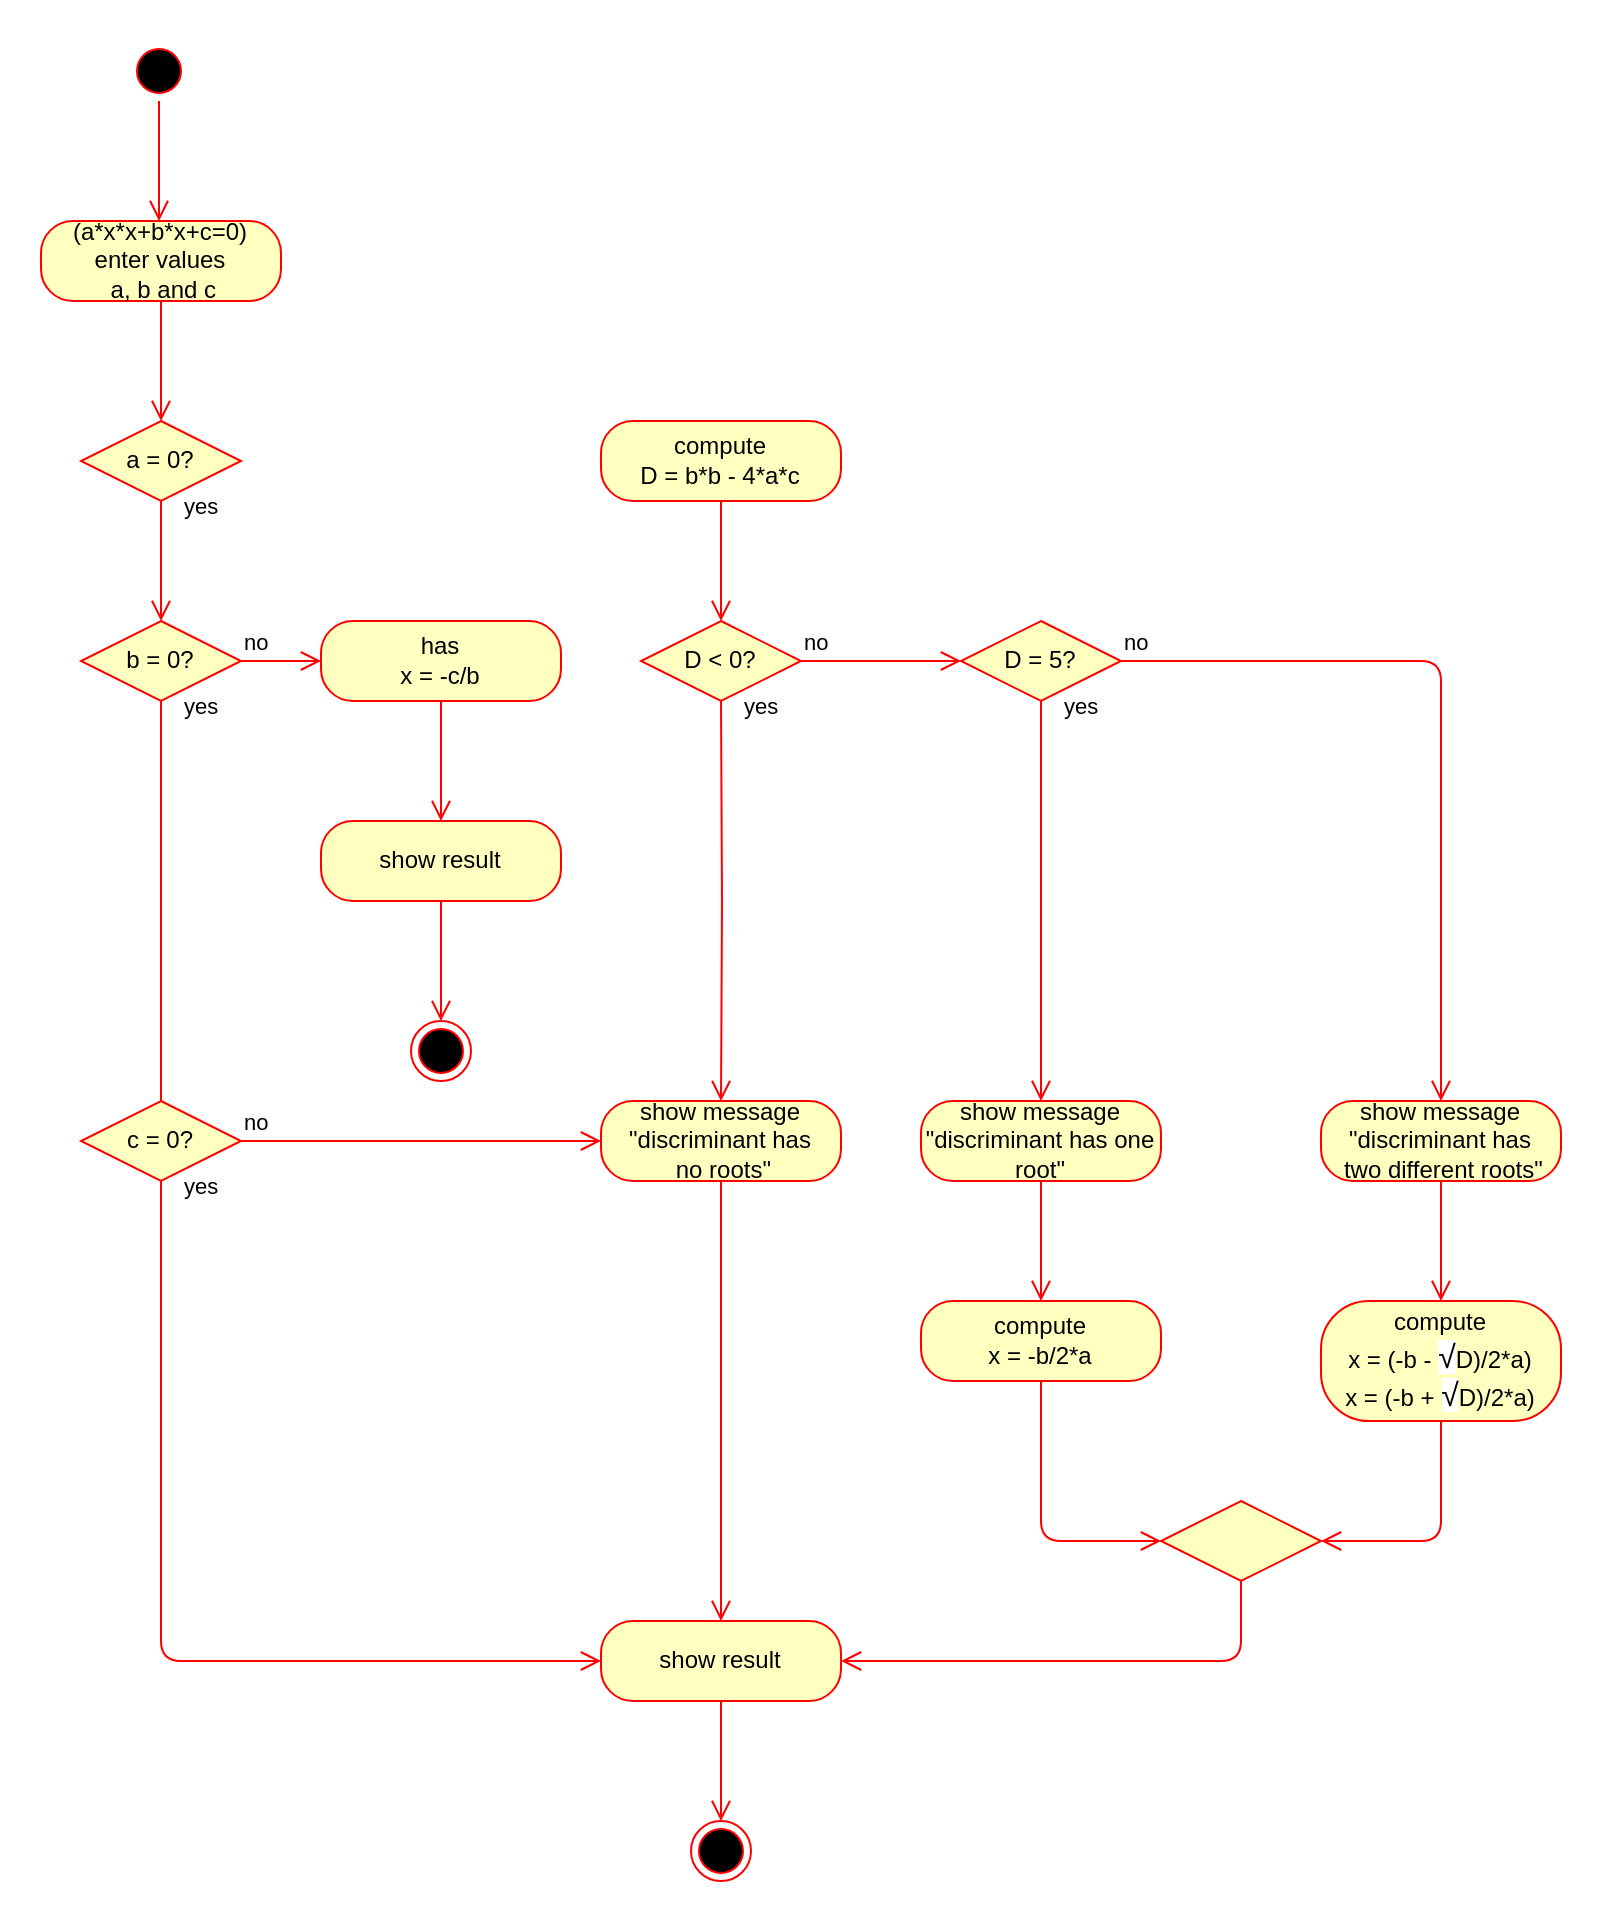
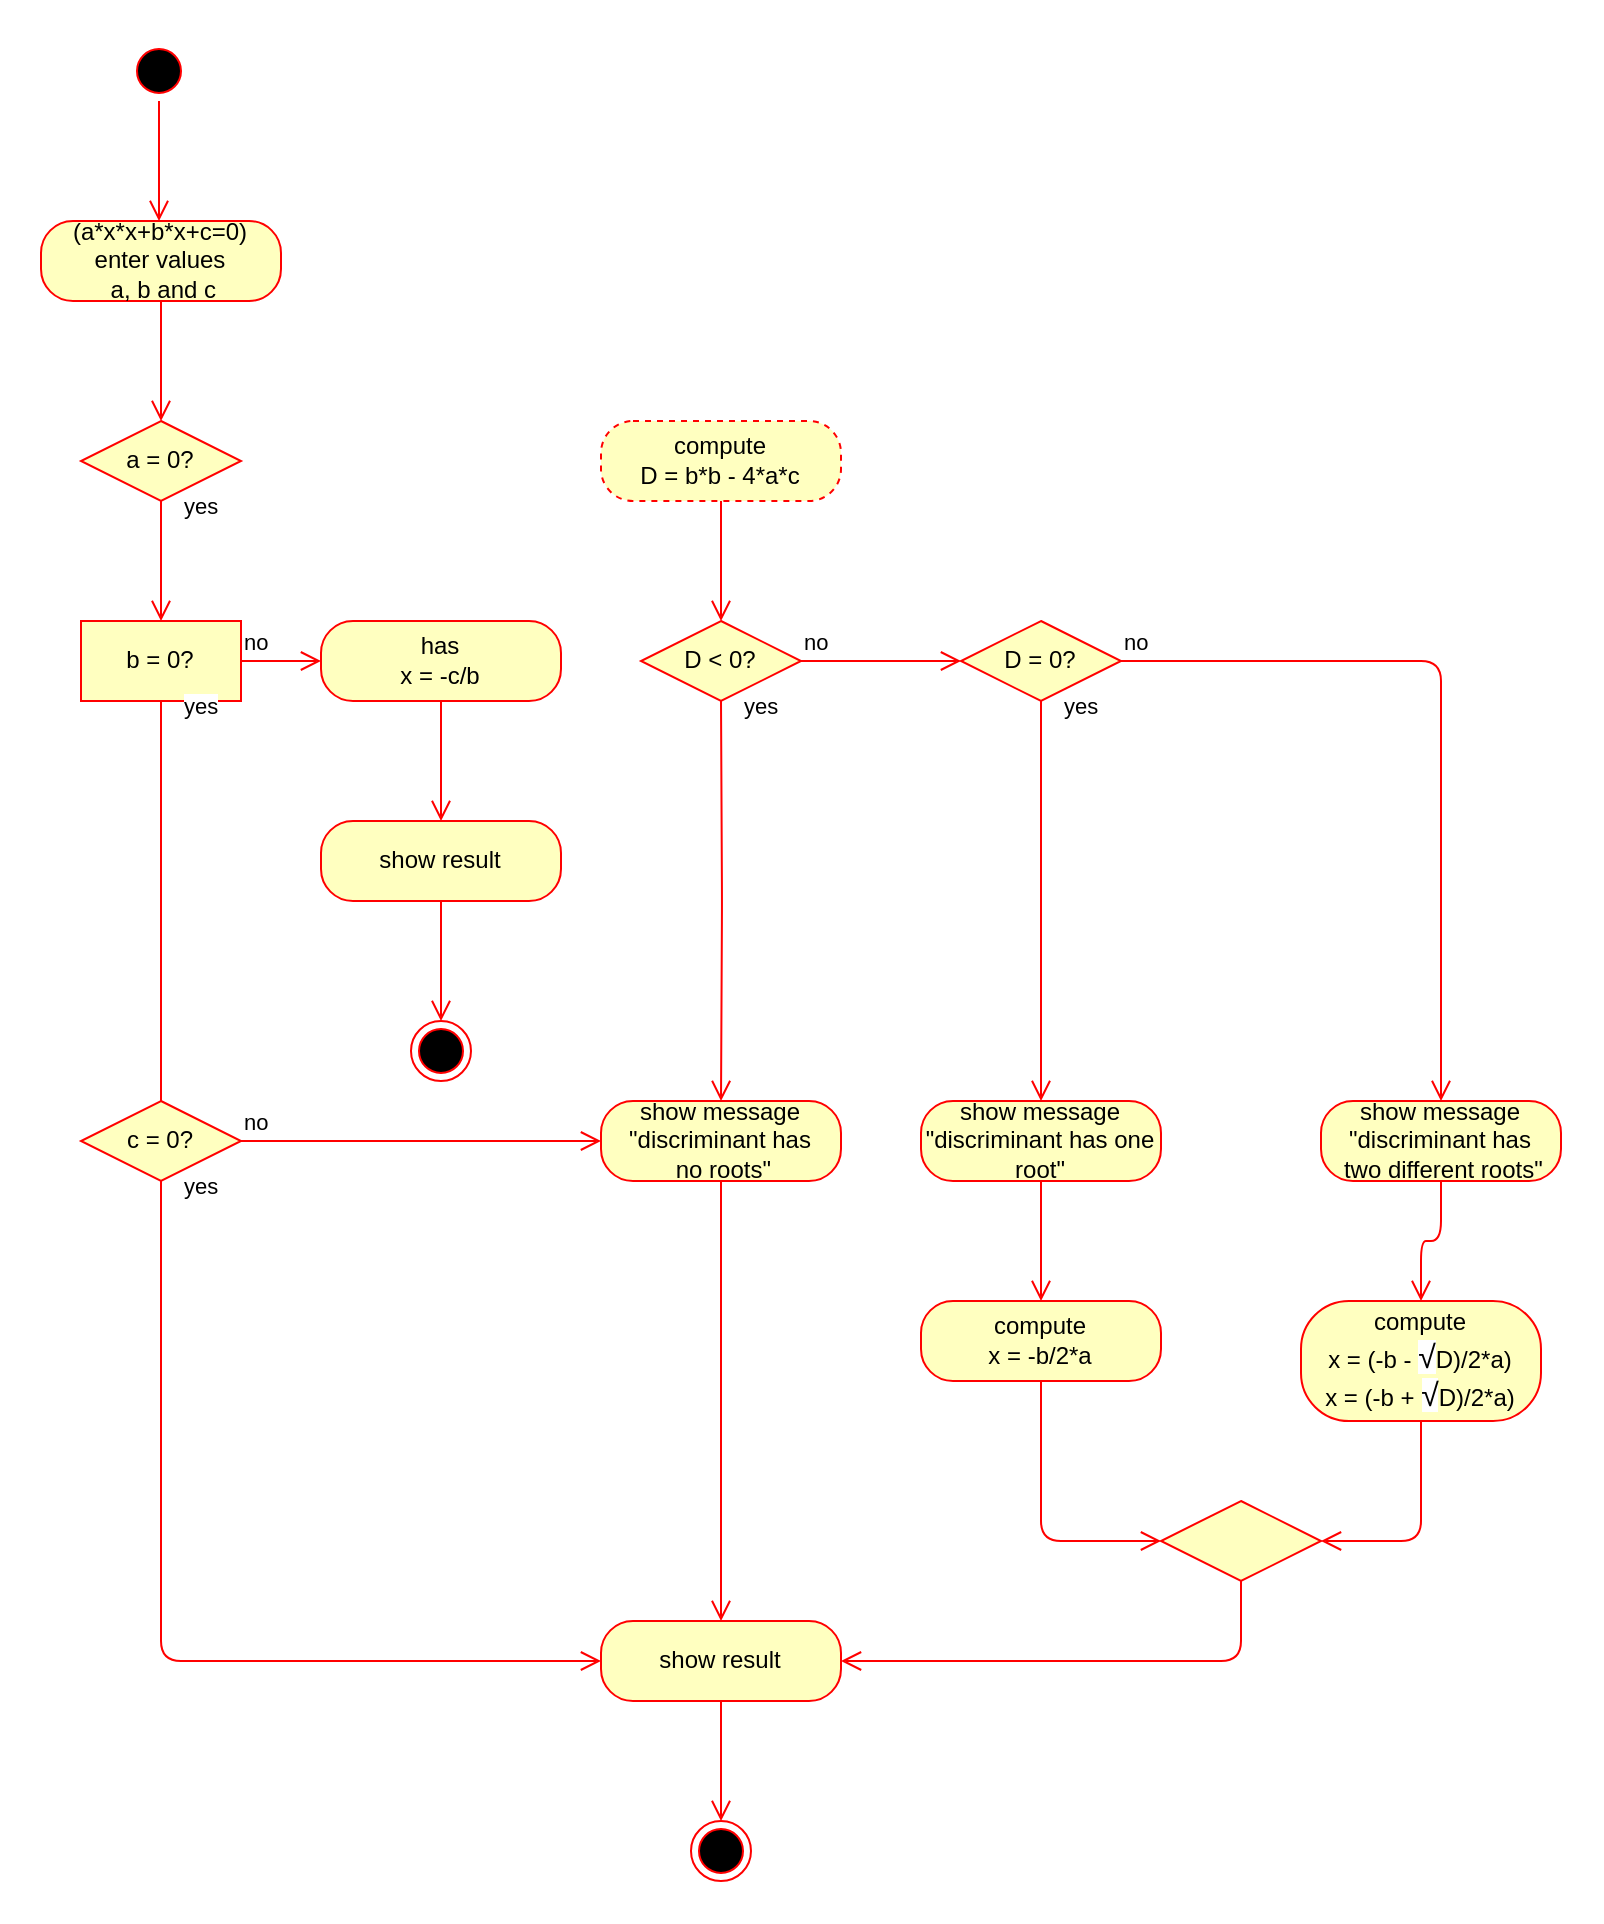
node "compute D = b*b - 4*a*c": style solid -> dashed
node "b = 0?": shape diamond -> rectangle
node "D = 5?": label "D = 5?" -> "D = 0?"
node "compute x = (-b - √D)/2*a) x = (-b + √D)/2*a)": moved (1441, 1361) -> (1421, 1361)
